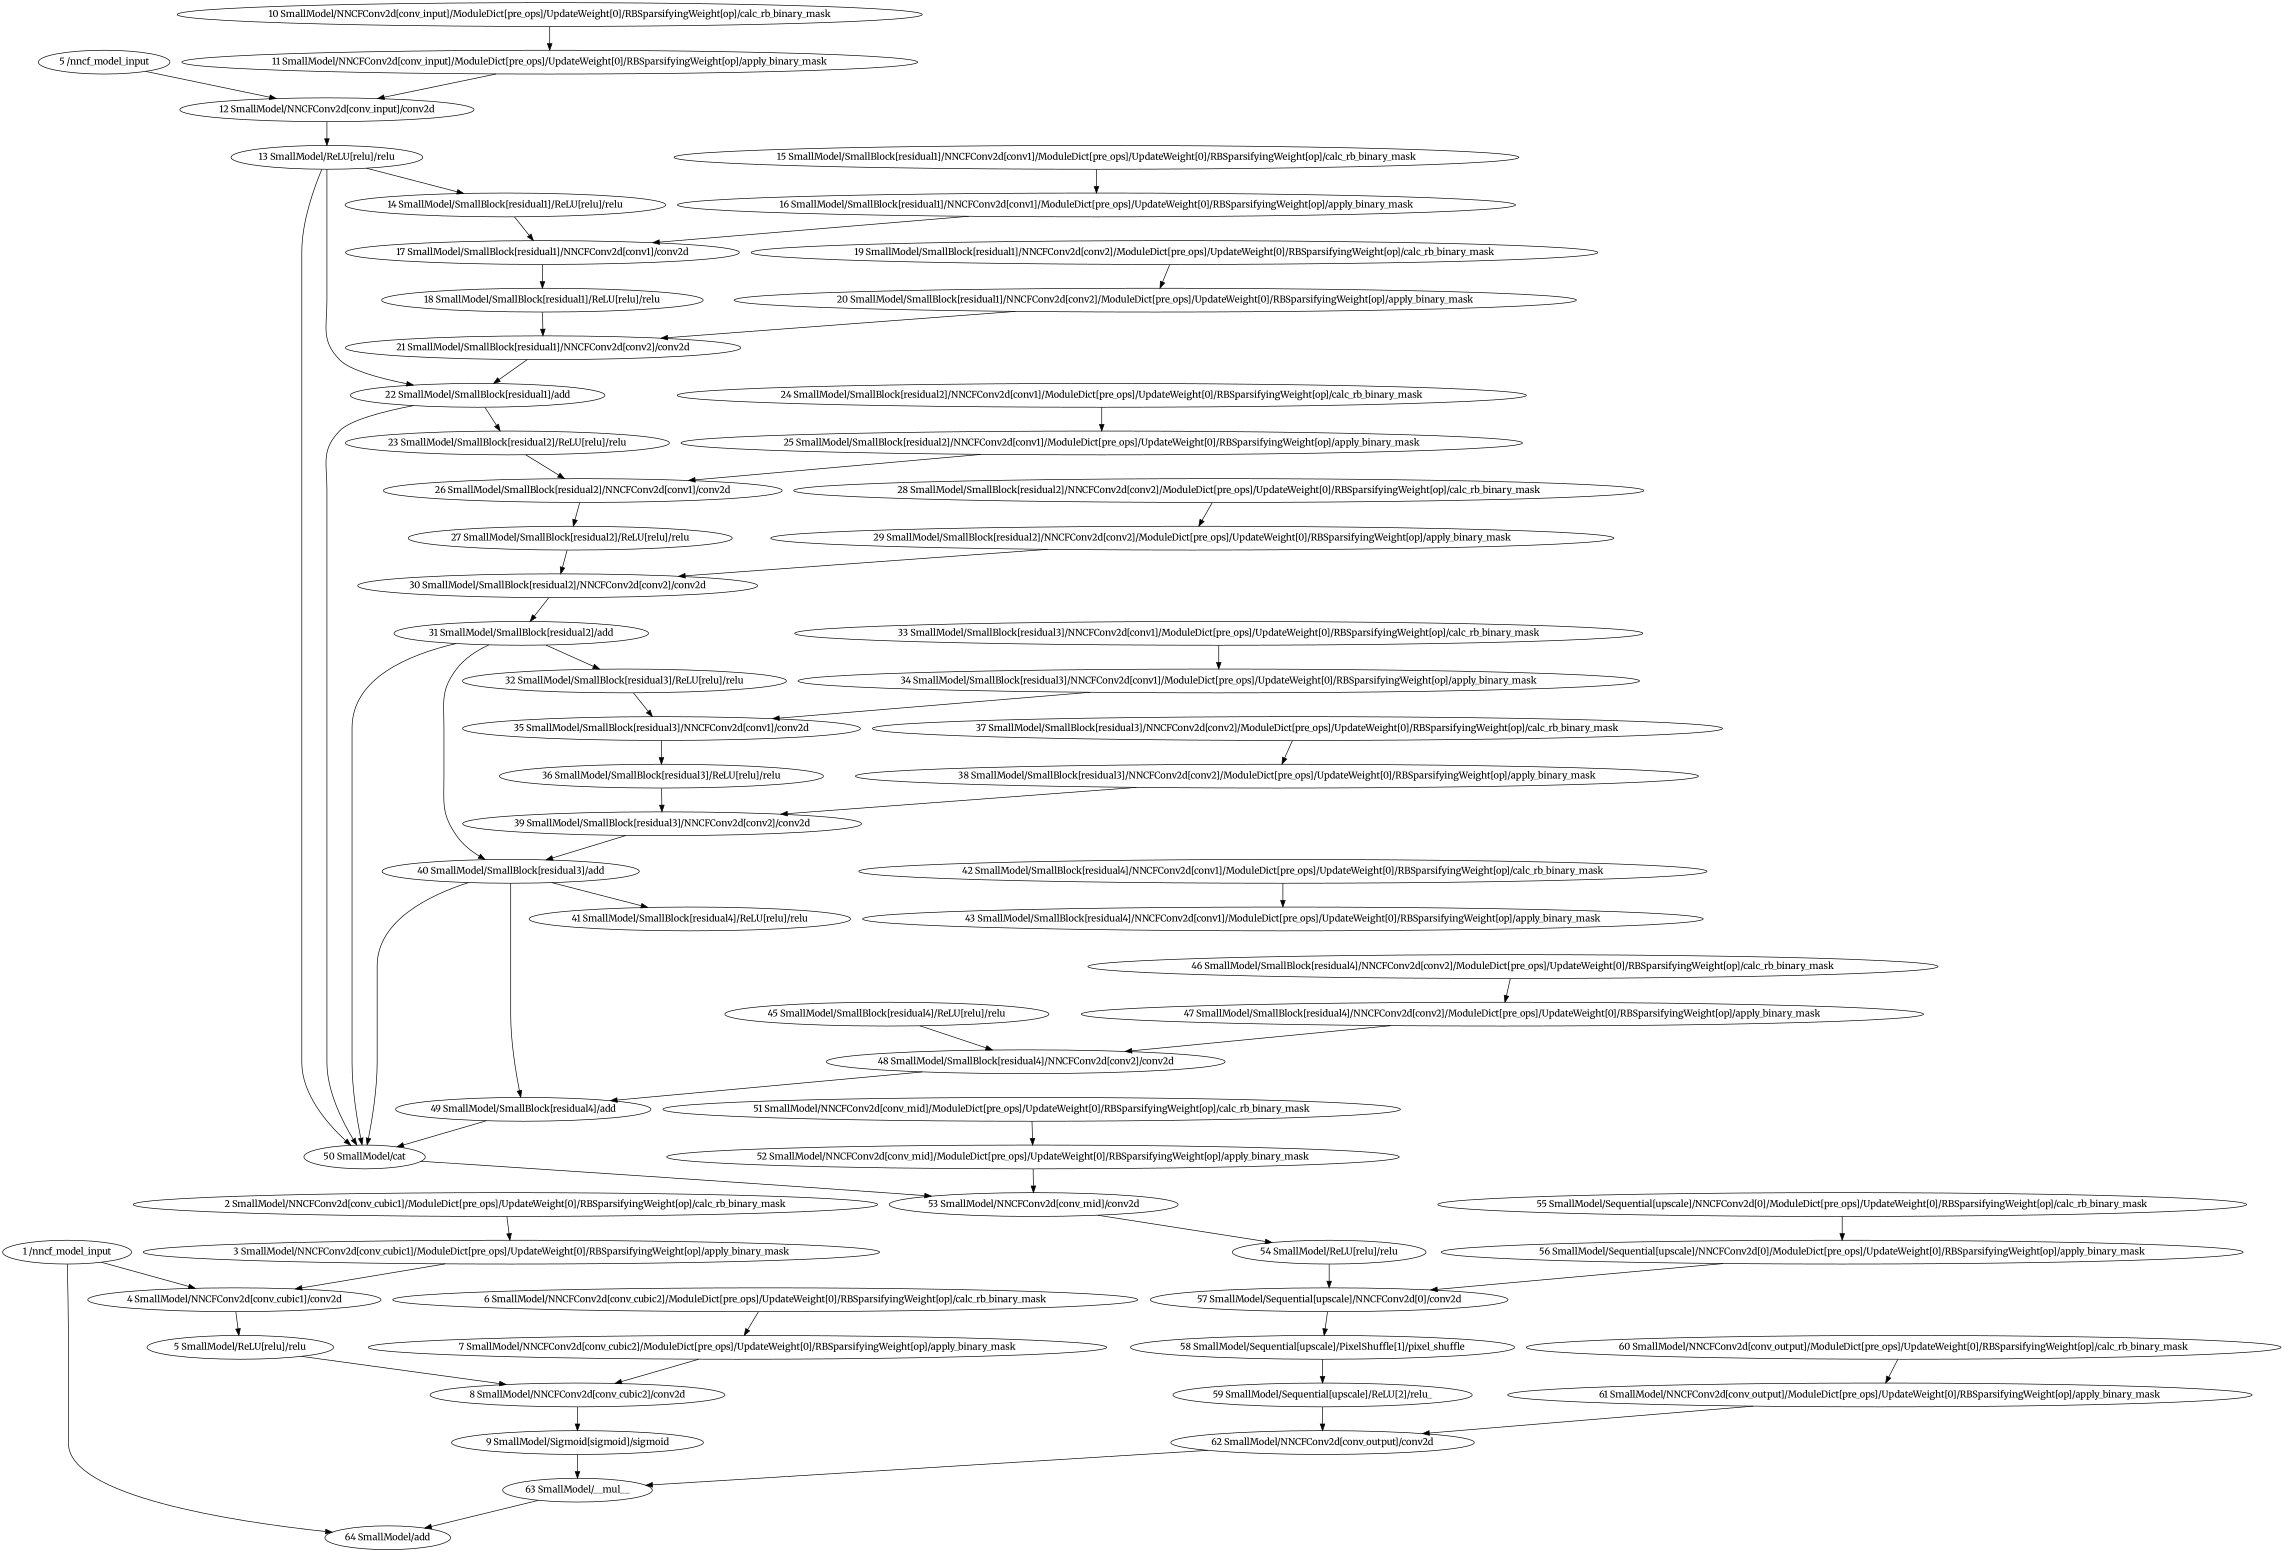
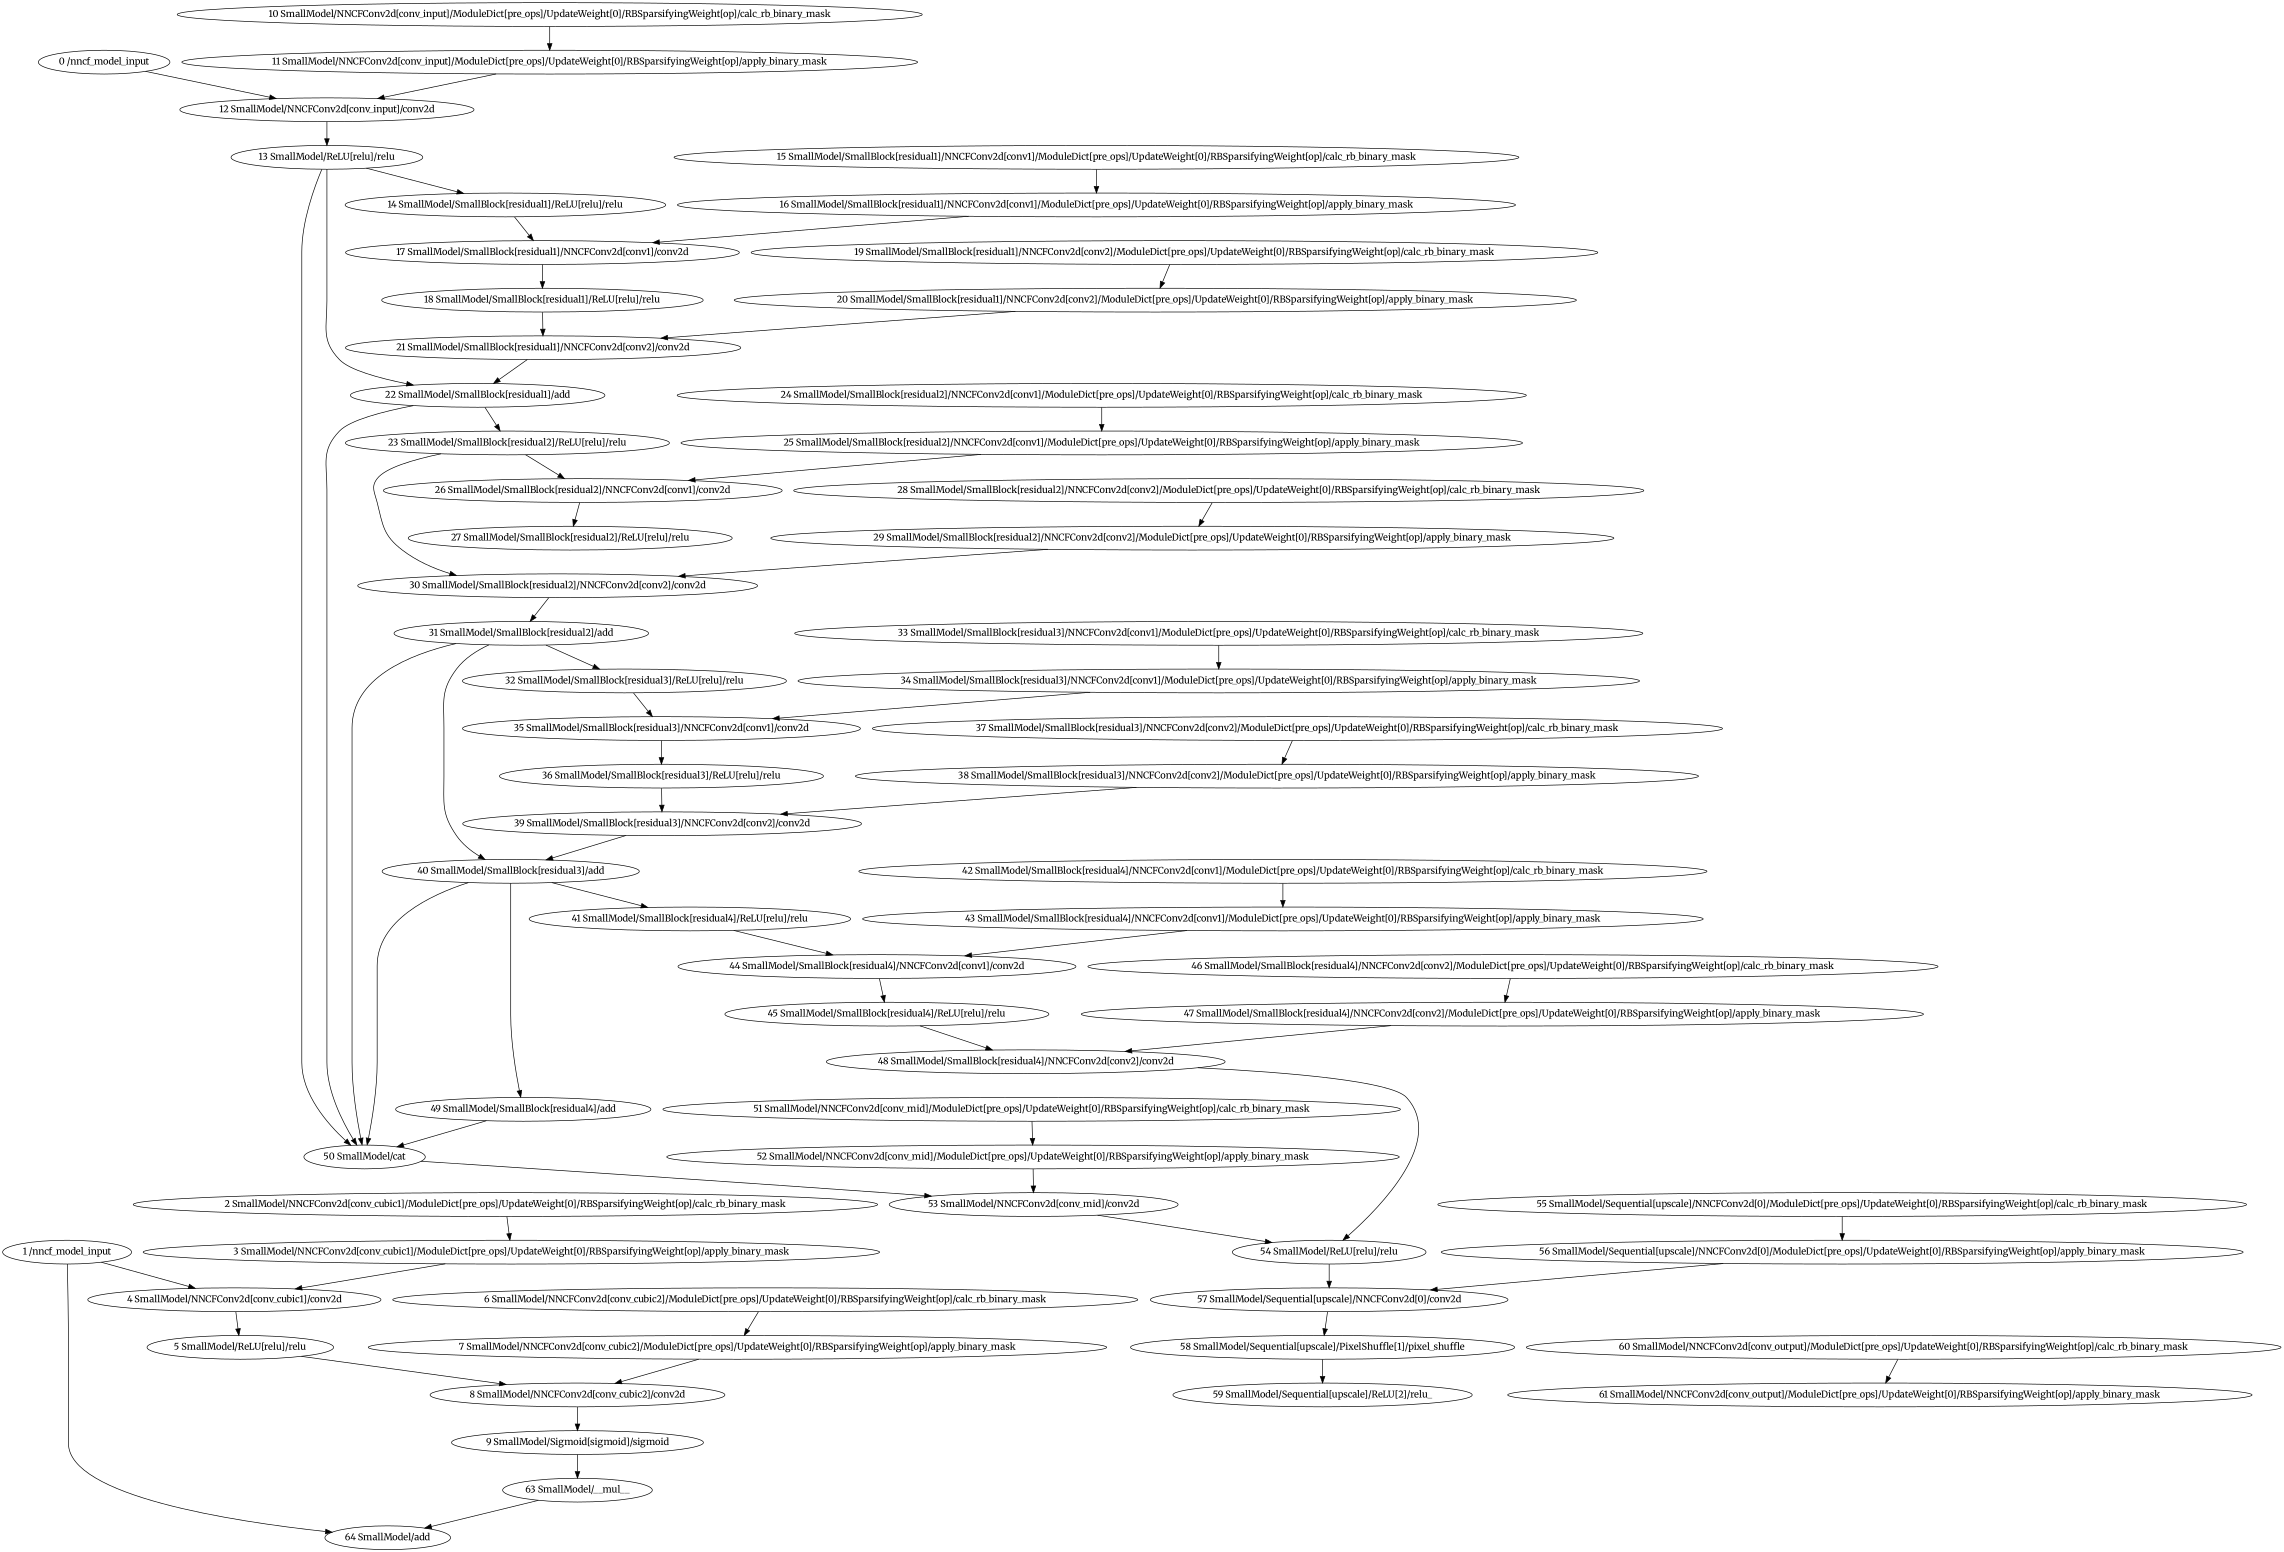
node "5 /nncf_model_input": label "5 /nncf_model_input" -> "0 /nncf_model_input"
edge "27 SmallModel/SmallBlock[residual2]/ReLU[relu]/relu" -> "30 SmallModel/SmallBlock[residual2]/NNCFConv2d[conv2]/conv2d": now "23 SmallModel/SmallBlock[residual2]/ReLU[relu]/relu" -> "30 SmallModel/SmallBlock[residual2]/NNCFConv2d[conv2]/conv2d"
node "44 SmallModel/SmallBlock[residual4]/NNCFConv2d[conv1]/conv2d": added
edge "48 SmallModel/SmallBlock[residual4]/NNCFConv2d[conv2]/conv2d" -> "49 SmallModel/SmallBlock[residual4]/add": now "48 SmallModel/SmallBlock[residual4]/NNCFConv2d[conv2]/conv2d" -> "54 SmallModel/ReLU[relu]/relu"
node "62 SmallModel/NNCFConv2d[conv_output]/conv2d": removed
